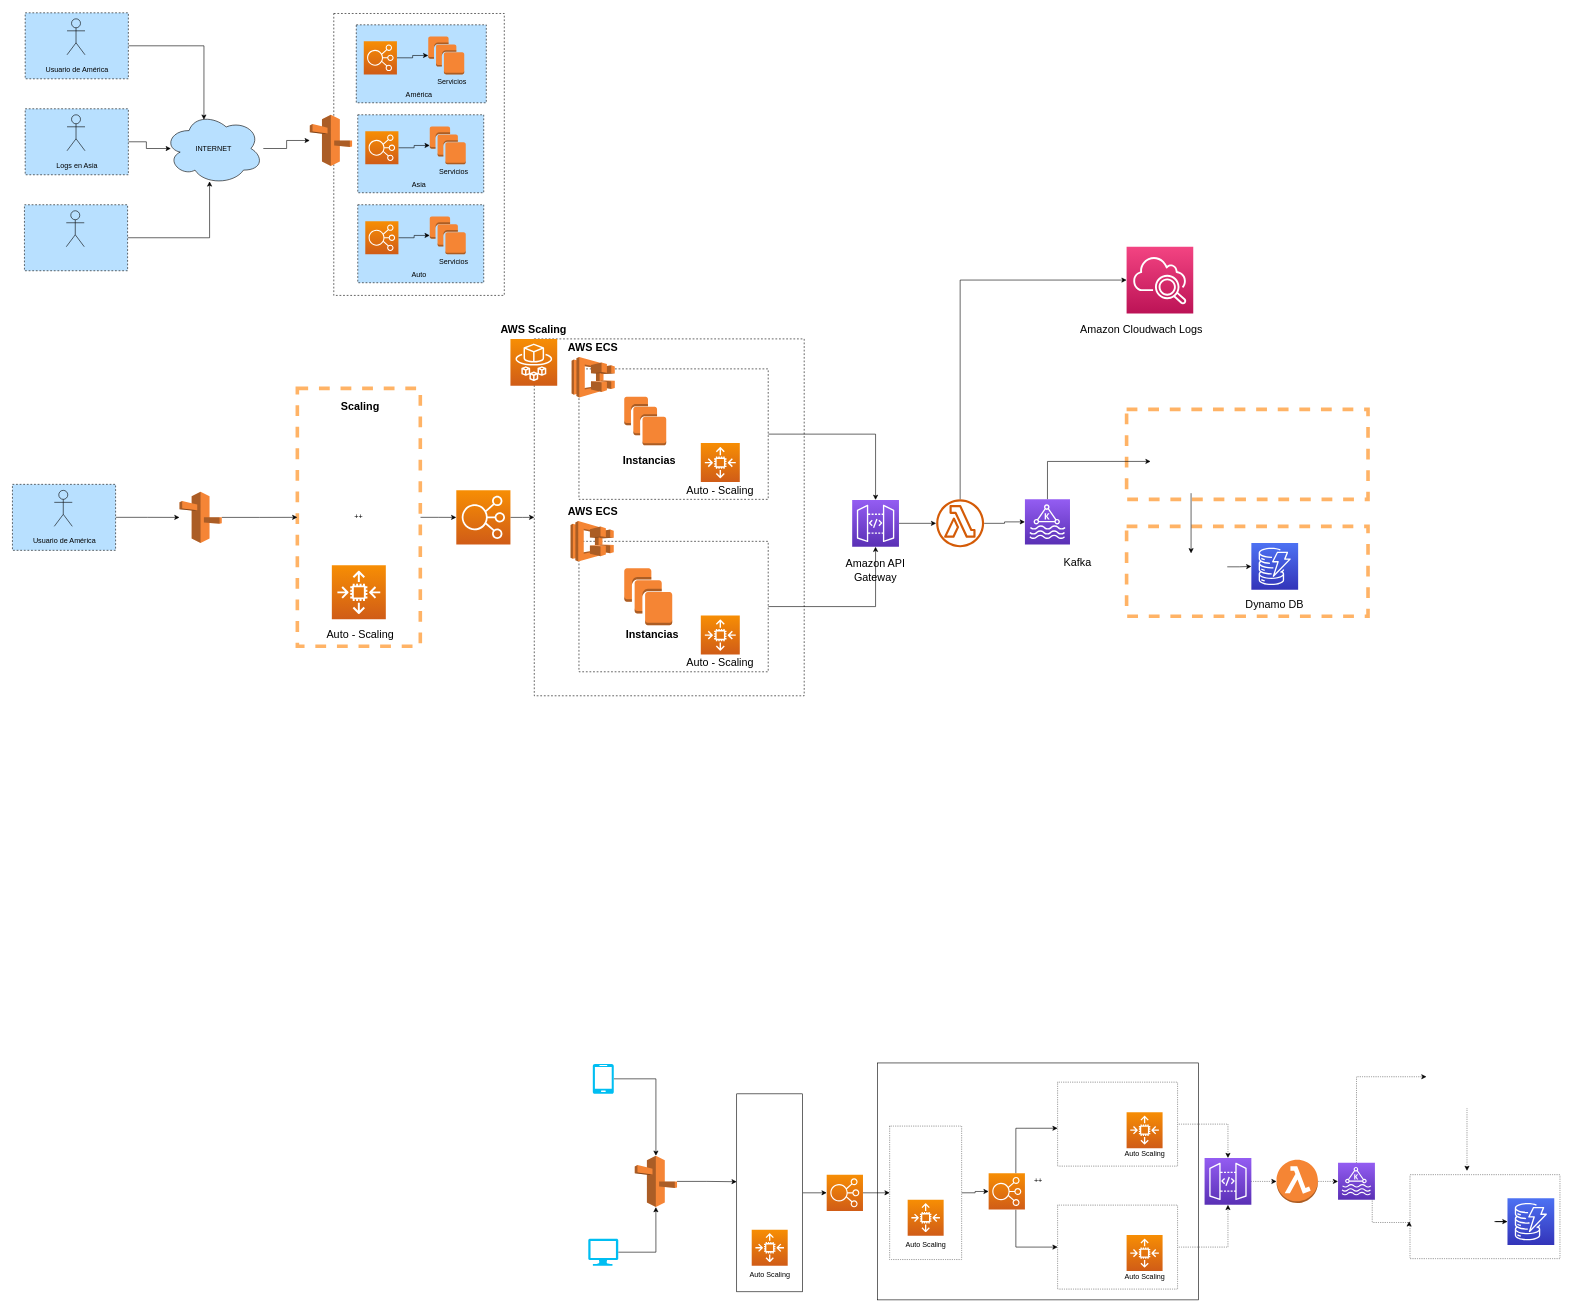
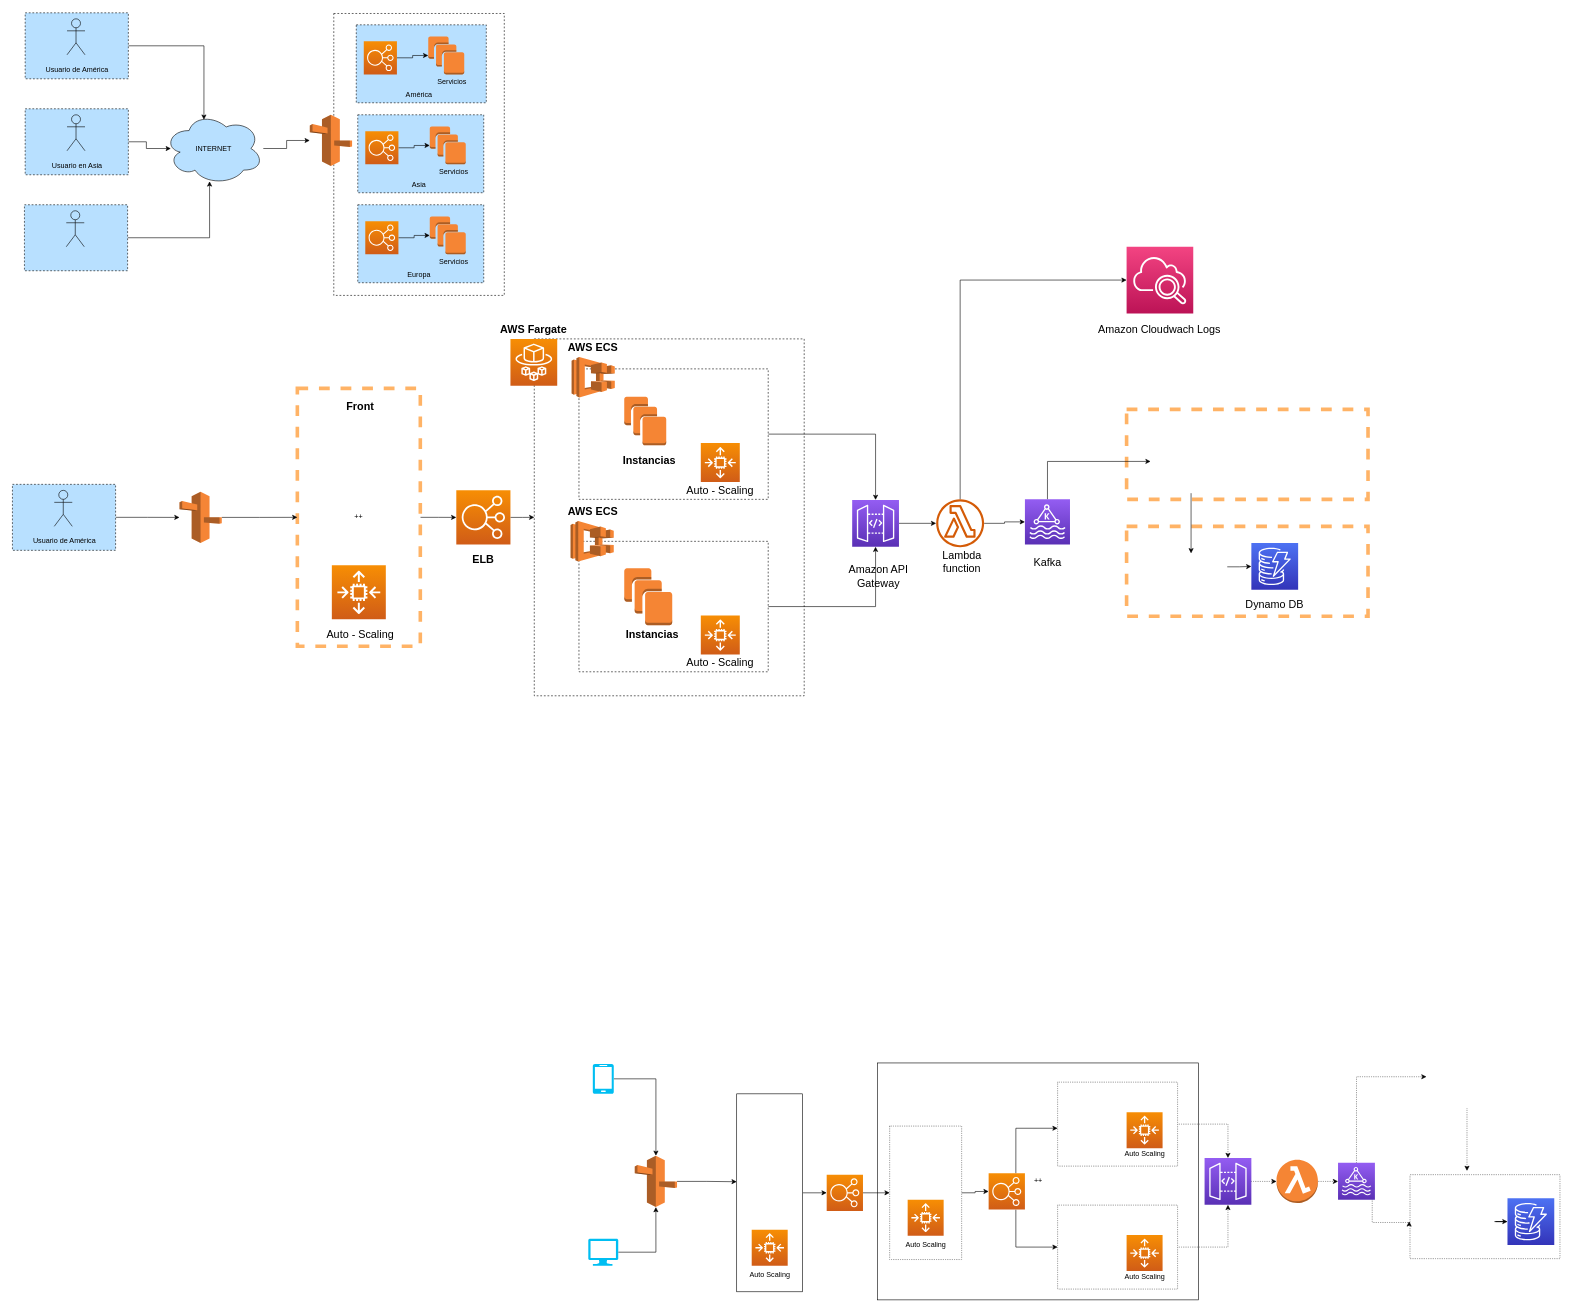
node "Logs en Asia": label "Logs en Asia" -> "Usuario en Asia"
node "Auto": label "Auto" -> "Europa"
node "AWS Scaling": label "AWS Scaling" -> "AWS Fargate"
node "Amazon Cloudwach Logs": moved (1142, 330) -> (1160, 330)
node "Scaling": label "Scaling" -> "Front"
node "ELB": added
node "Lambda function": added
node "Kafka": moved (1078, 563) -> (1048, 563)
node "Amazon API Gateway": moved (876, 571) -> (879, 577)
